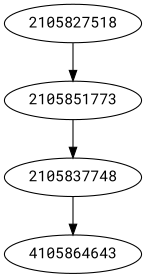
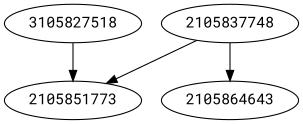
node "2105827518": label "2105827518" -> "3105827518"
edge "2105851773" -> "2105837748": reversed
node "4105864643": label "4105864643" -> "2105864643"
